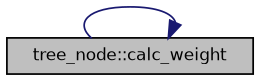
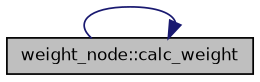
node "tree_node::calc_weight": label "tree_node::calc_weight" -> "weight_node::calc_weight"
